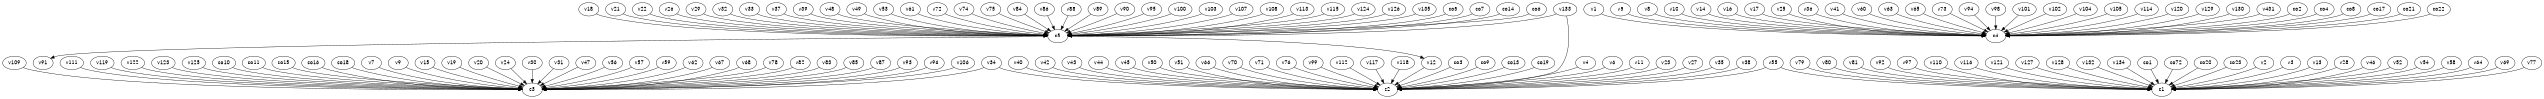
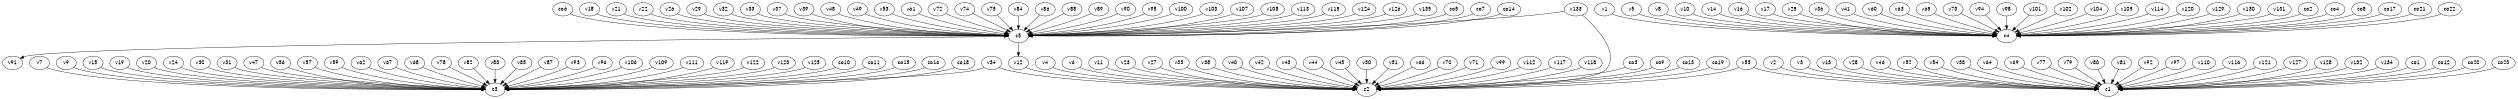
node "v431": label "v431" -> "v131"
node "v76": removed
node "co72": label "co72" -> "co12"
